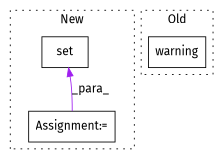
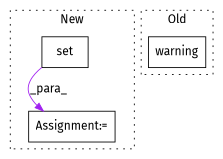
edge "Assignment:=" -> "set": reversed
